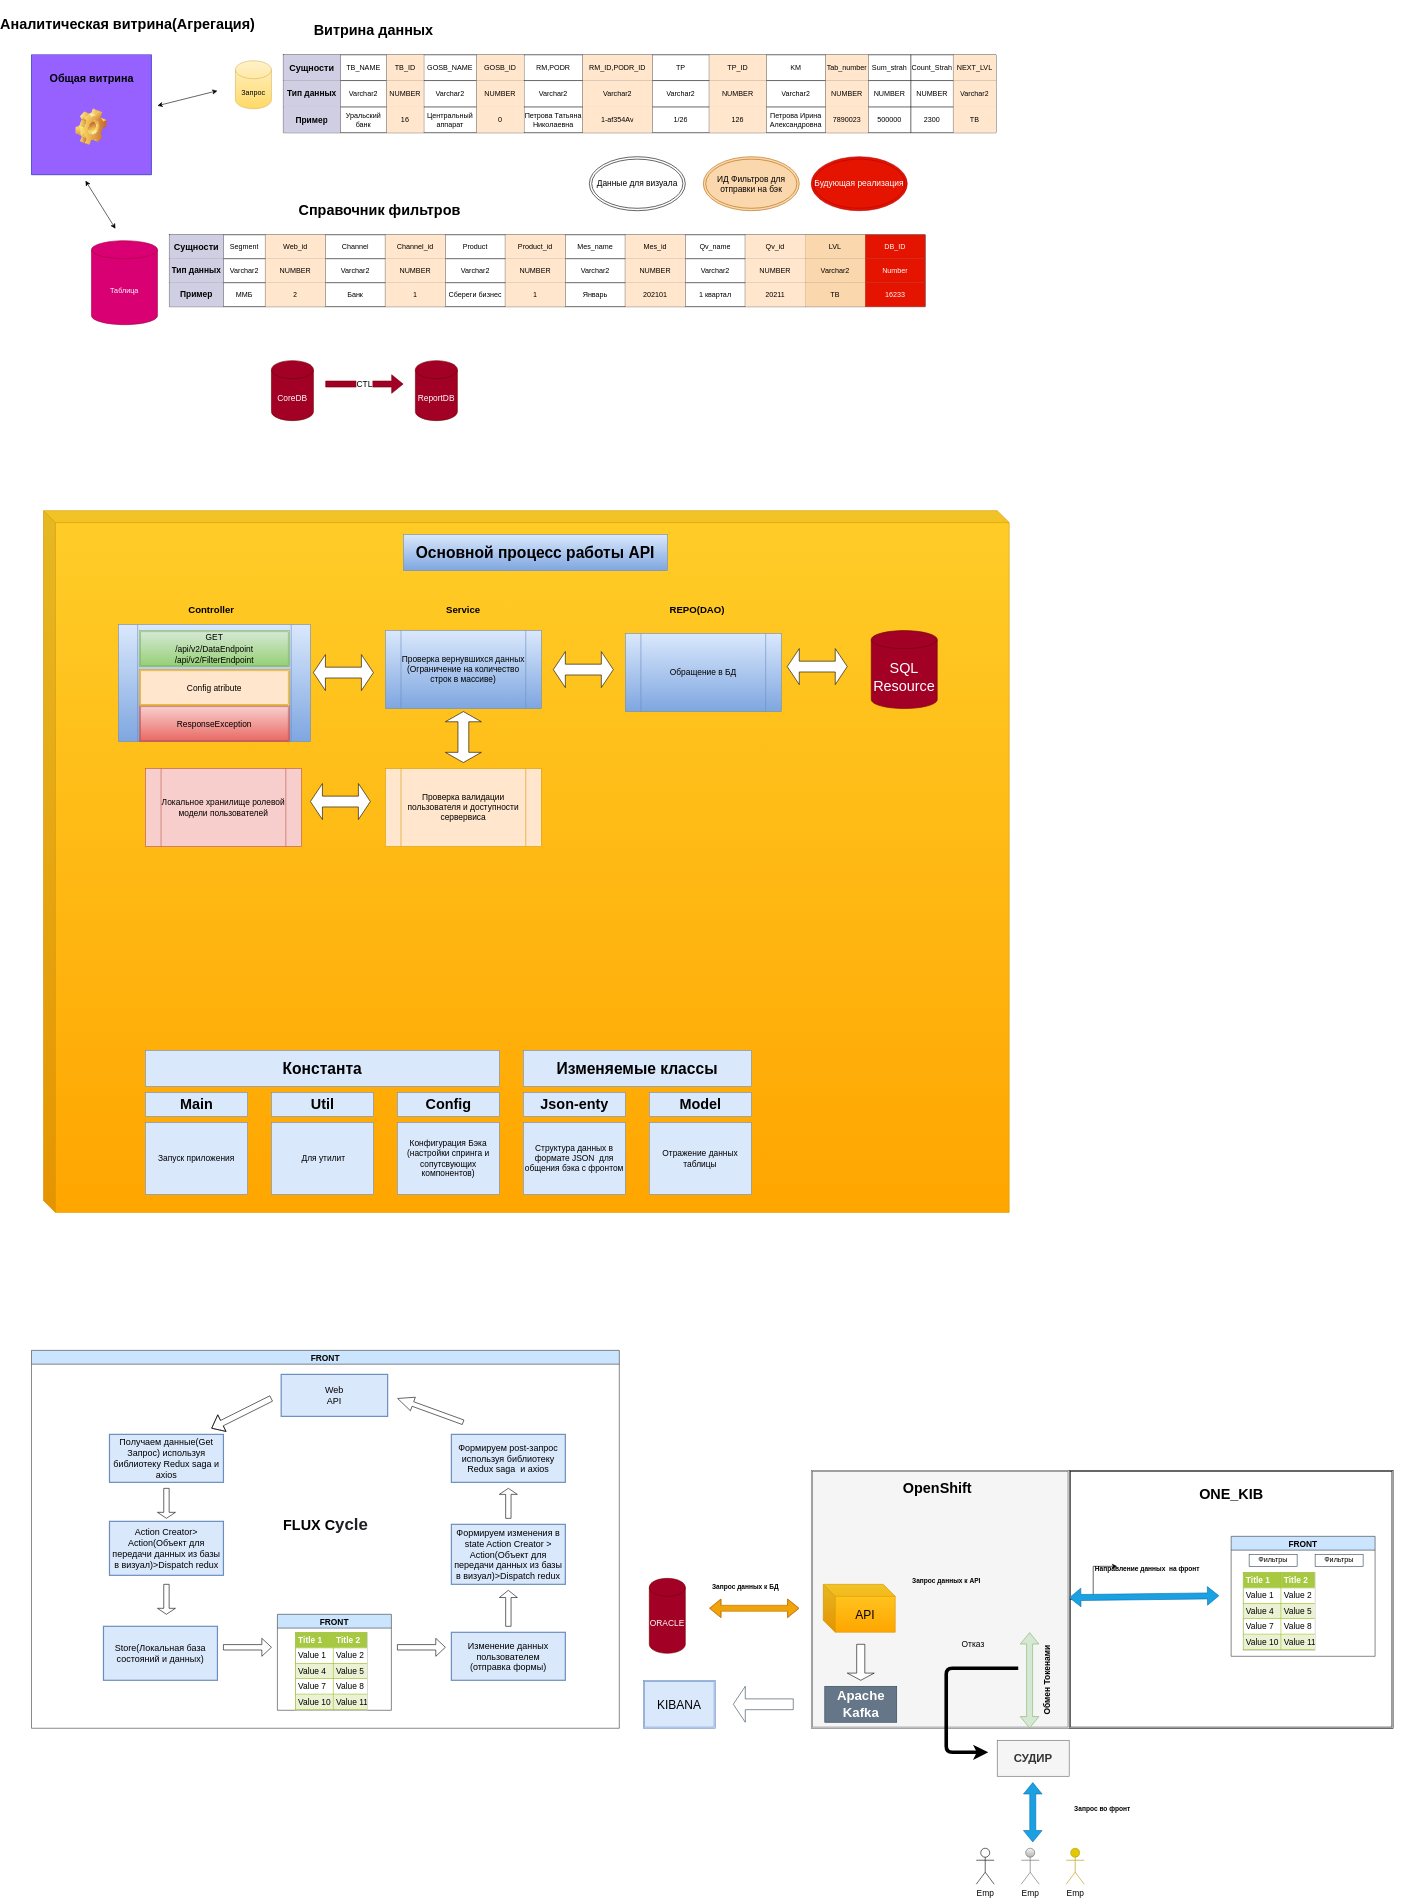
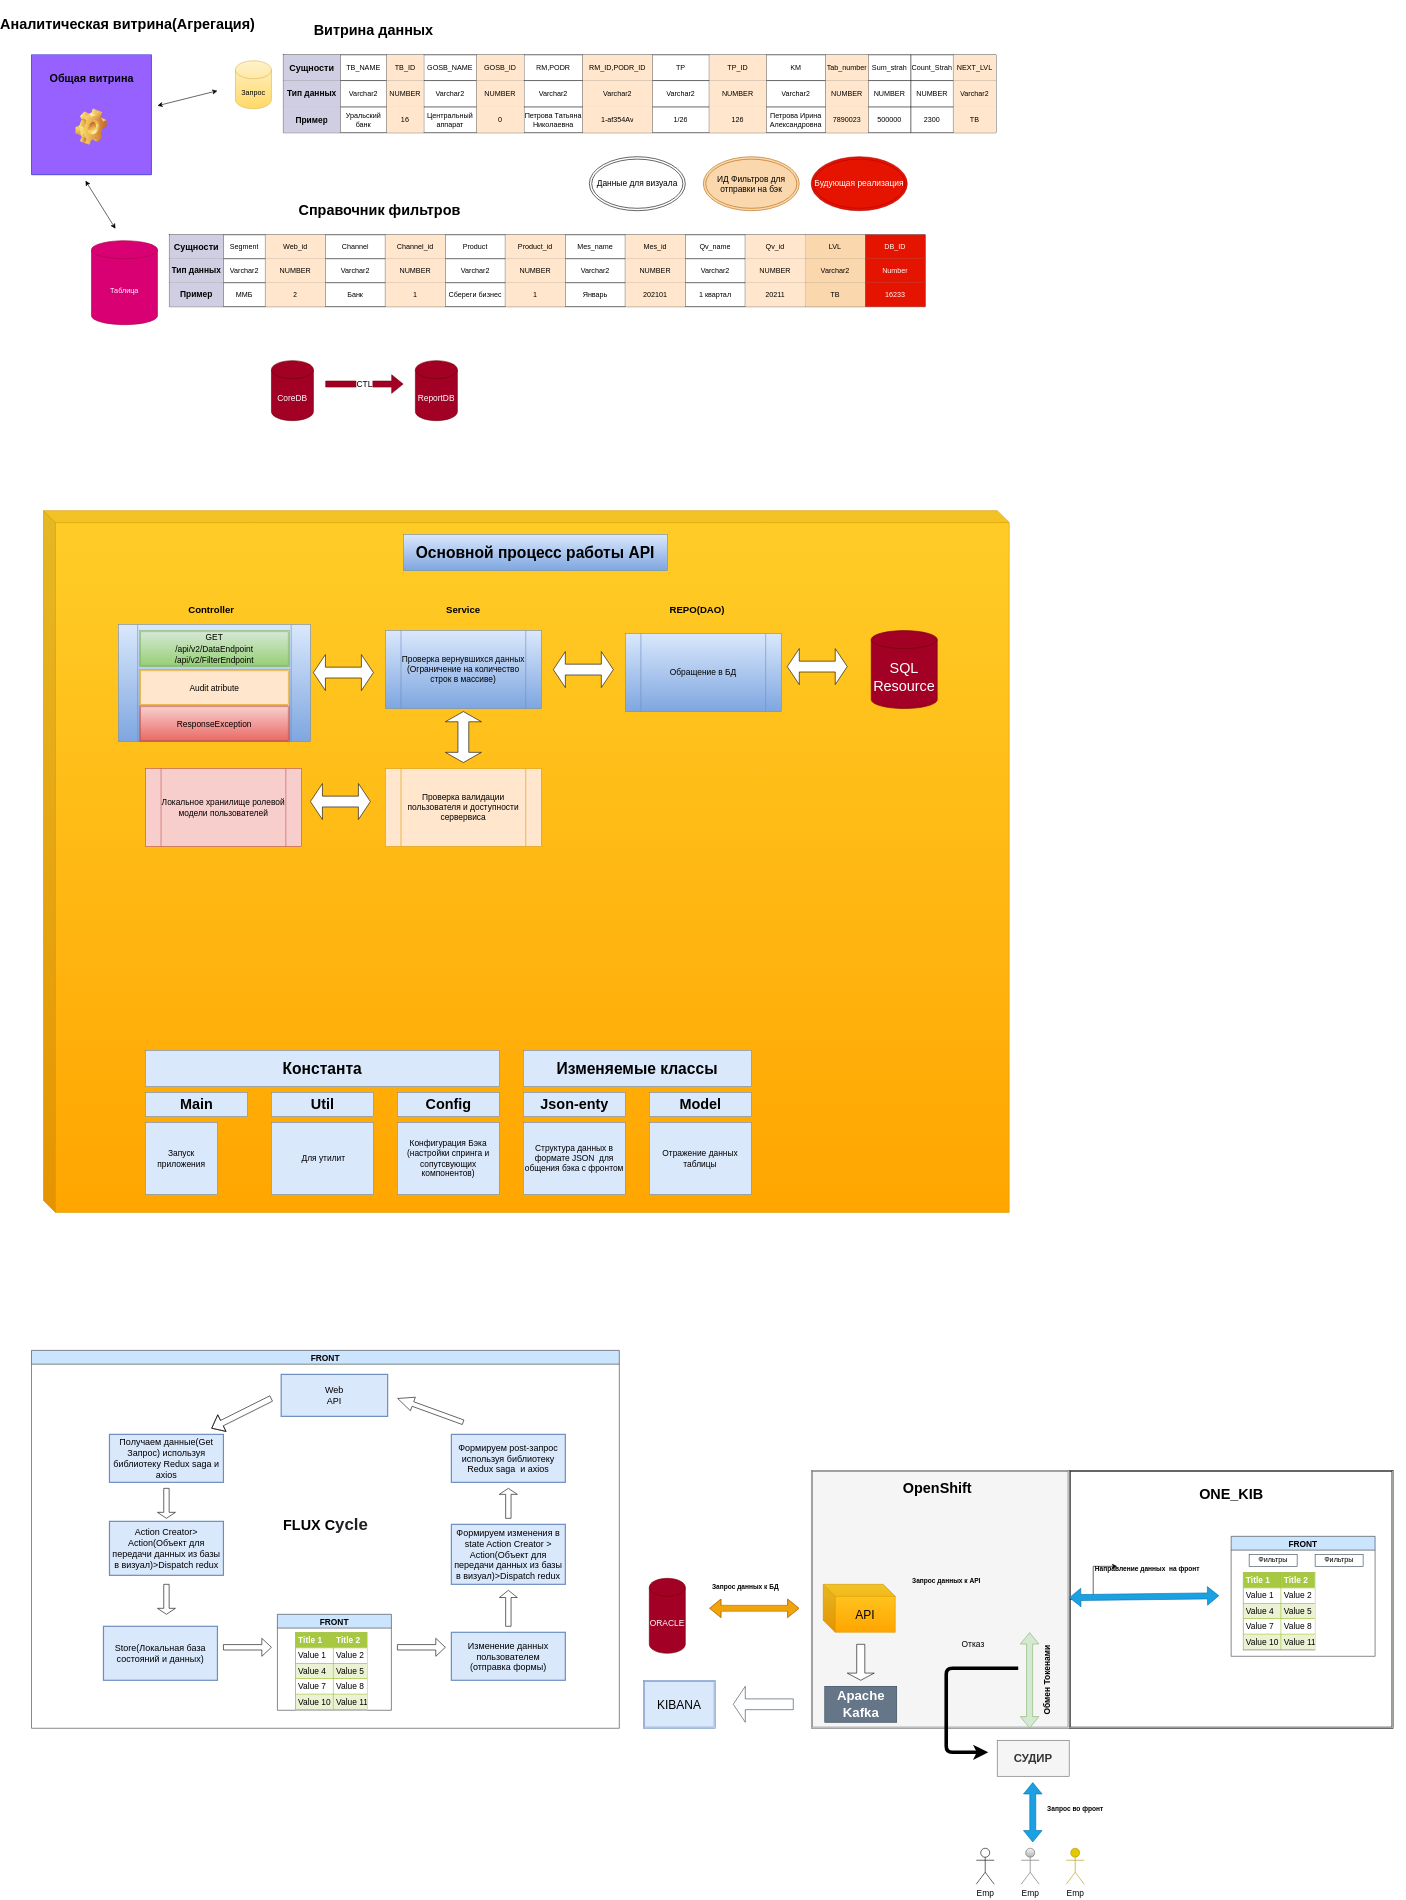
node "Config atribute": label "Config atribute" -> "Audit atribute"
node "Запуск приложения": size 102x72 -> 72x72
node "Запрос во фронт": moved (1103, 1806) -> (1076, 1806)
